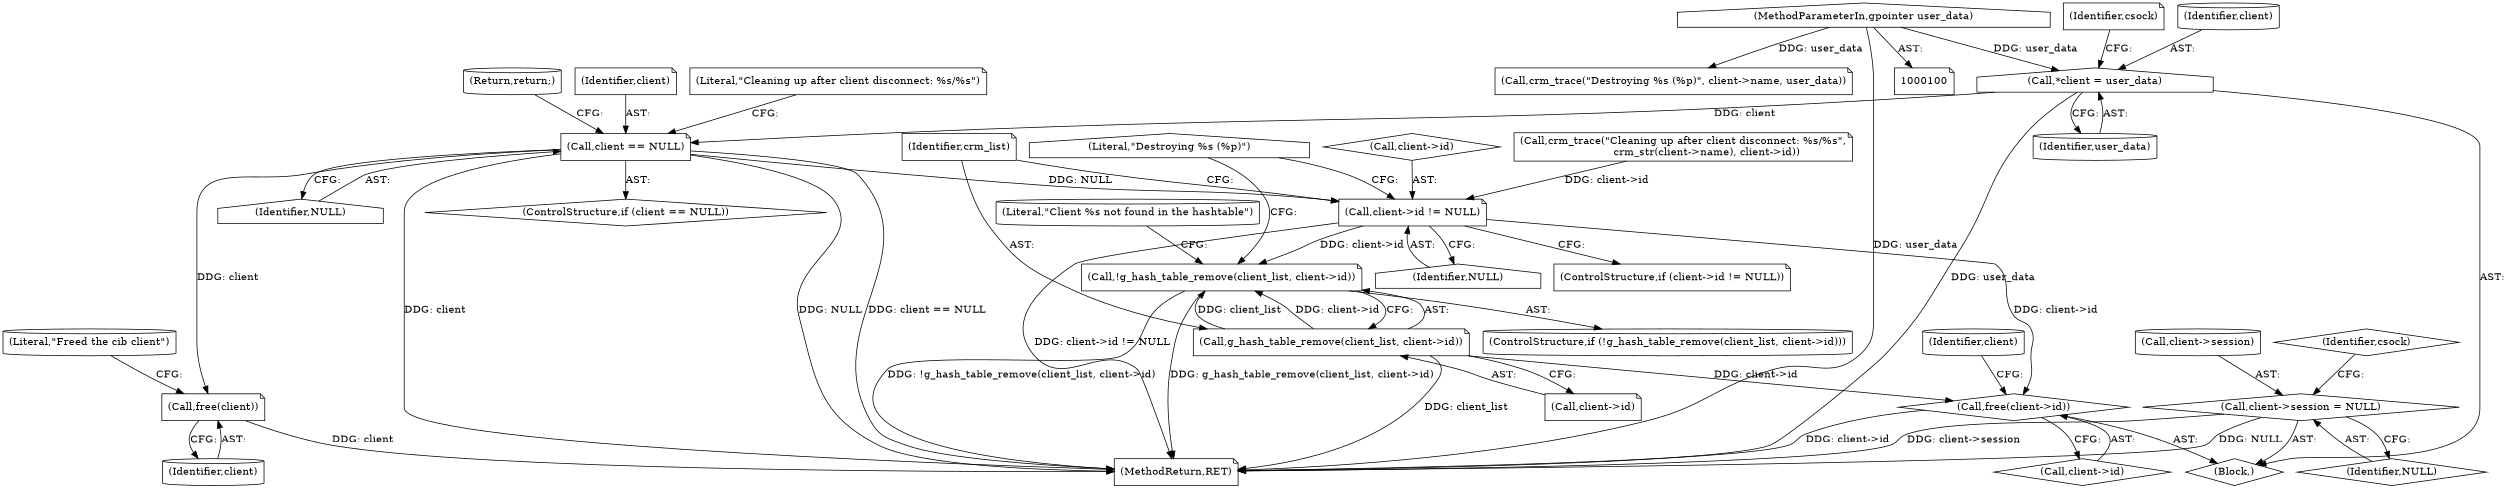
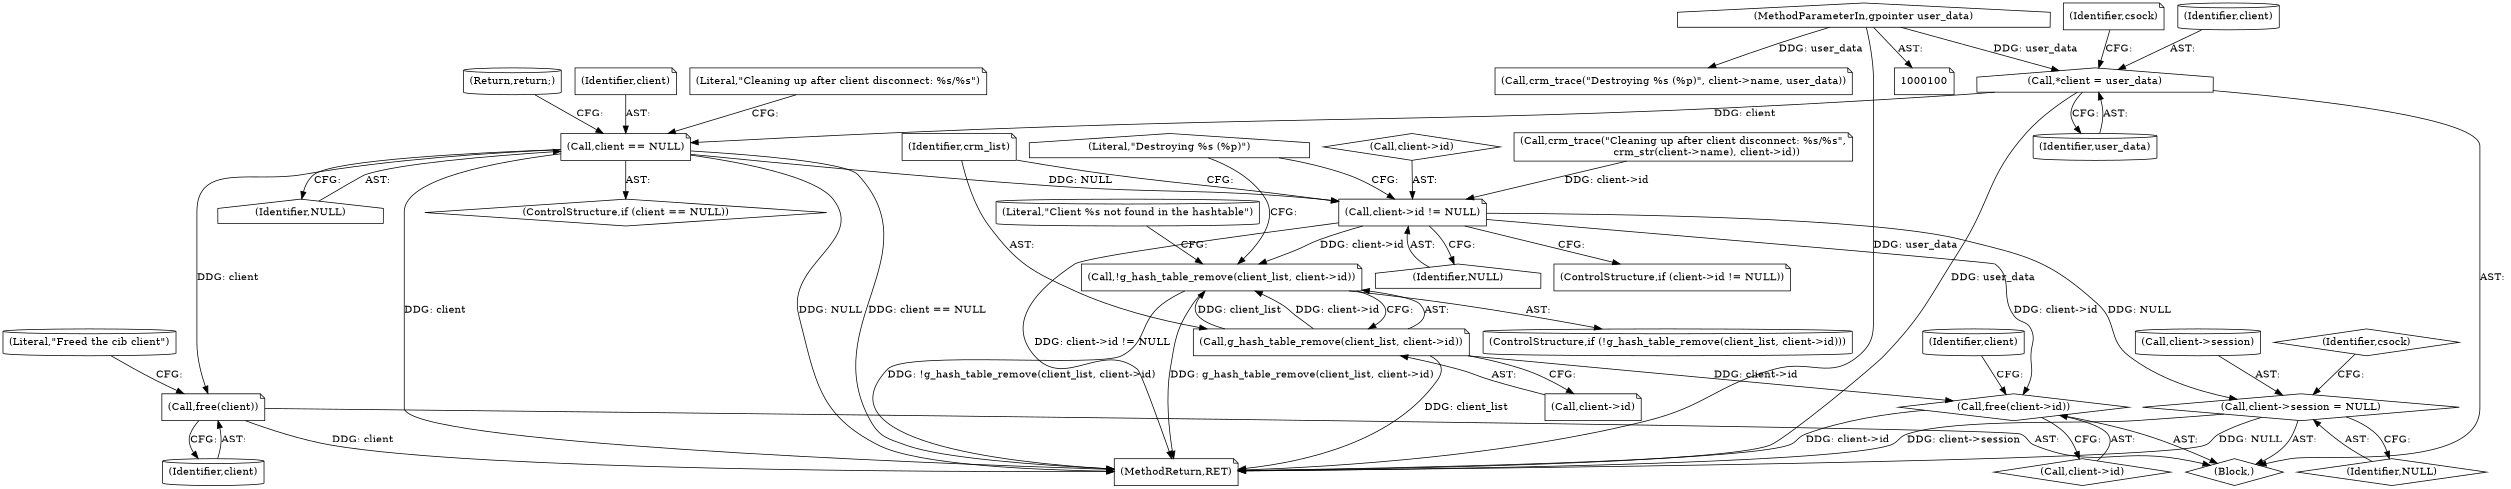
edge "(Call,client->id != NULL)" -> "(Call,client->session = NULL)": added, label "DDG: NULL"
edge "(Call,free(client))" -> "(Block,)": added, label "AST:"
